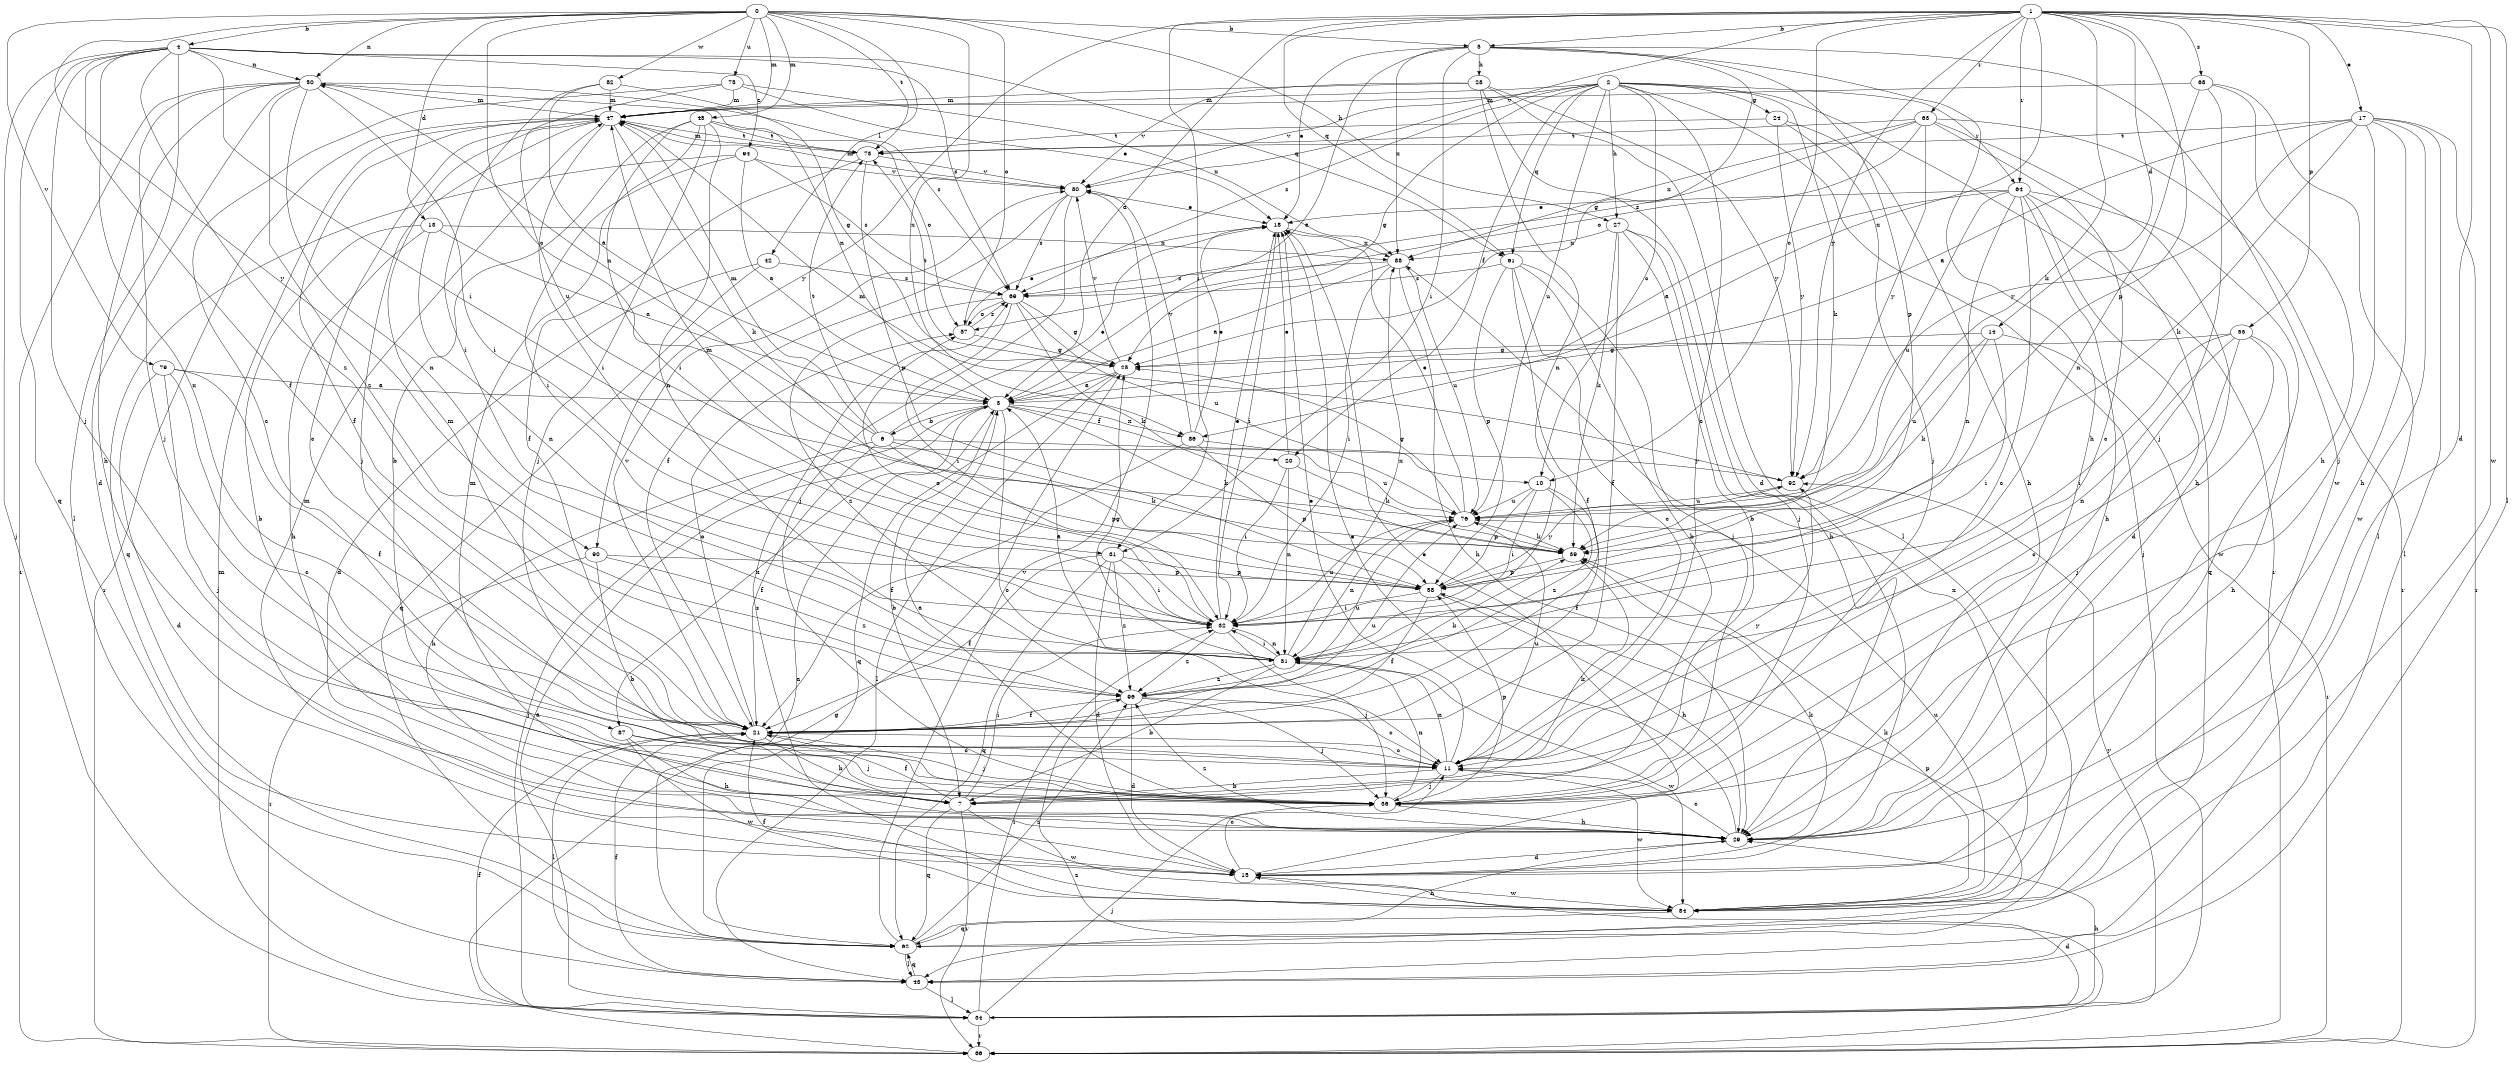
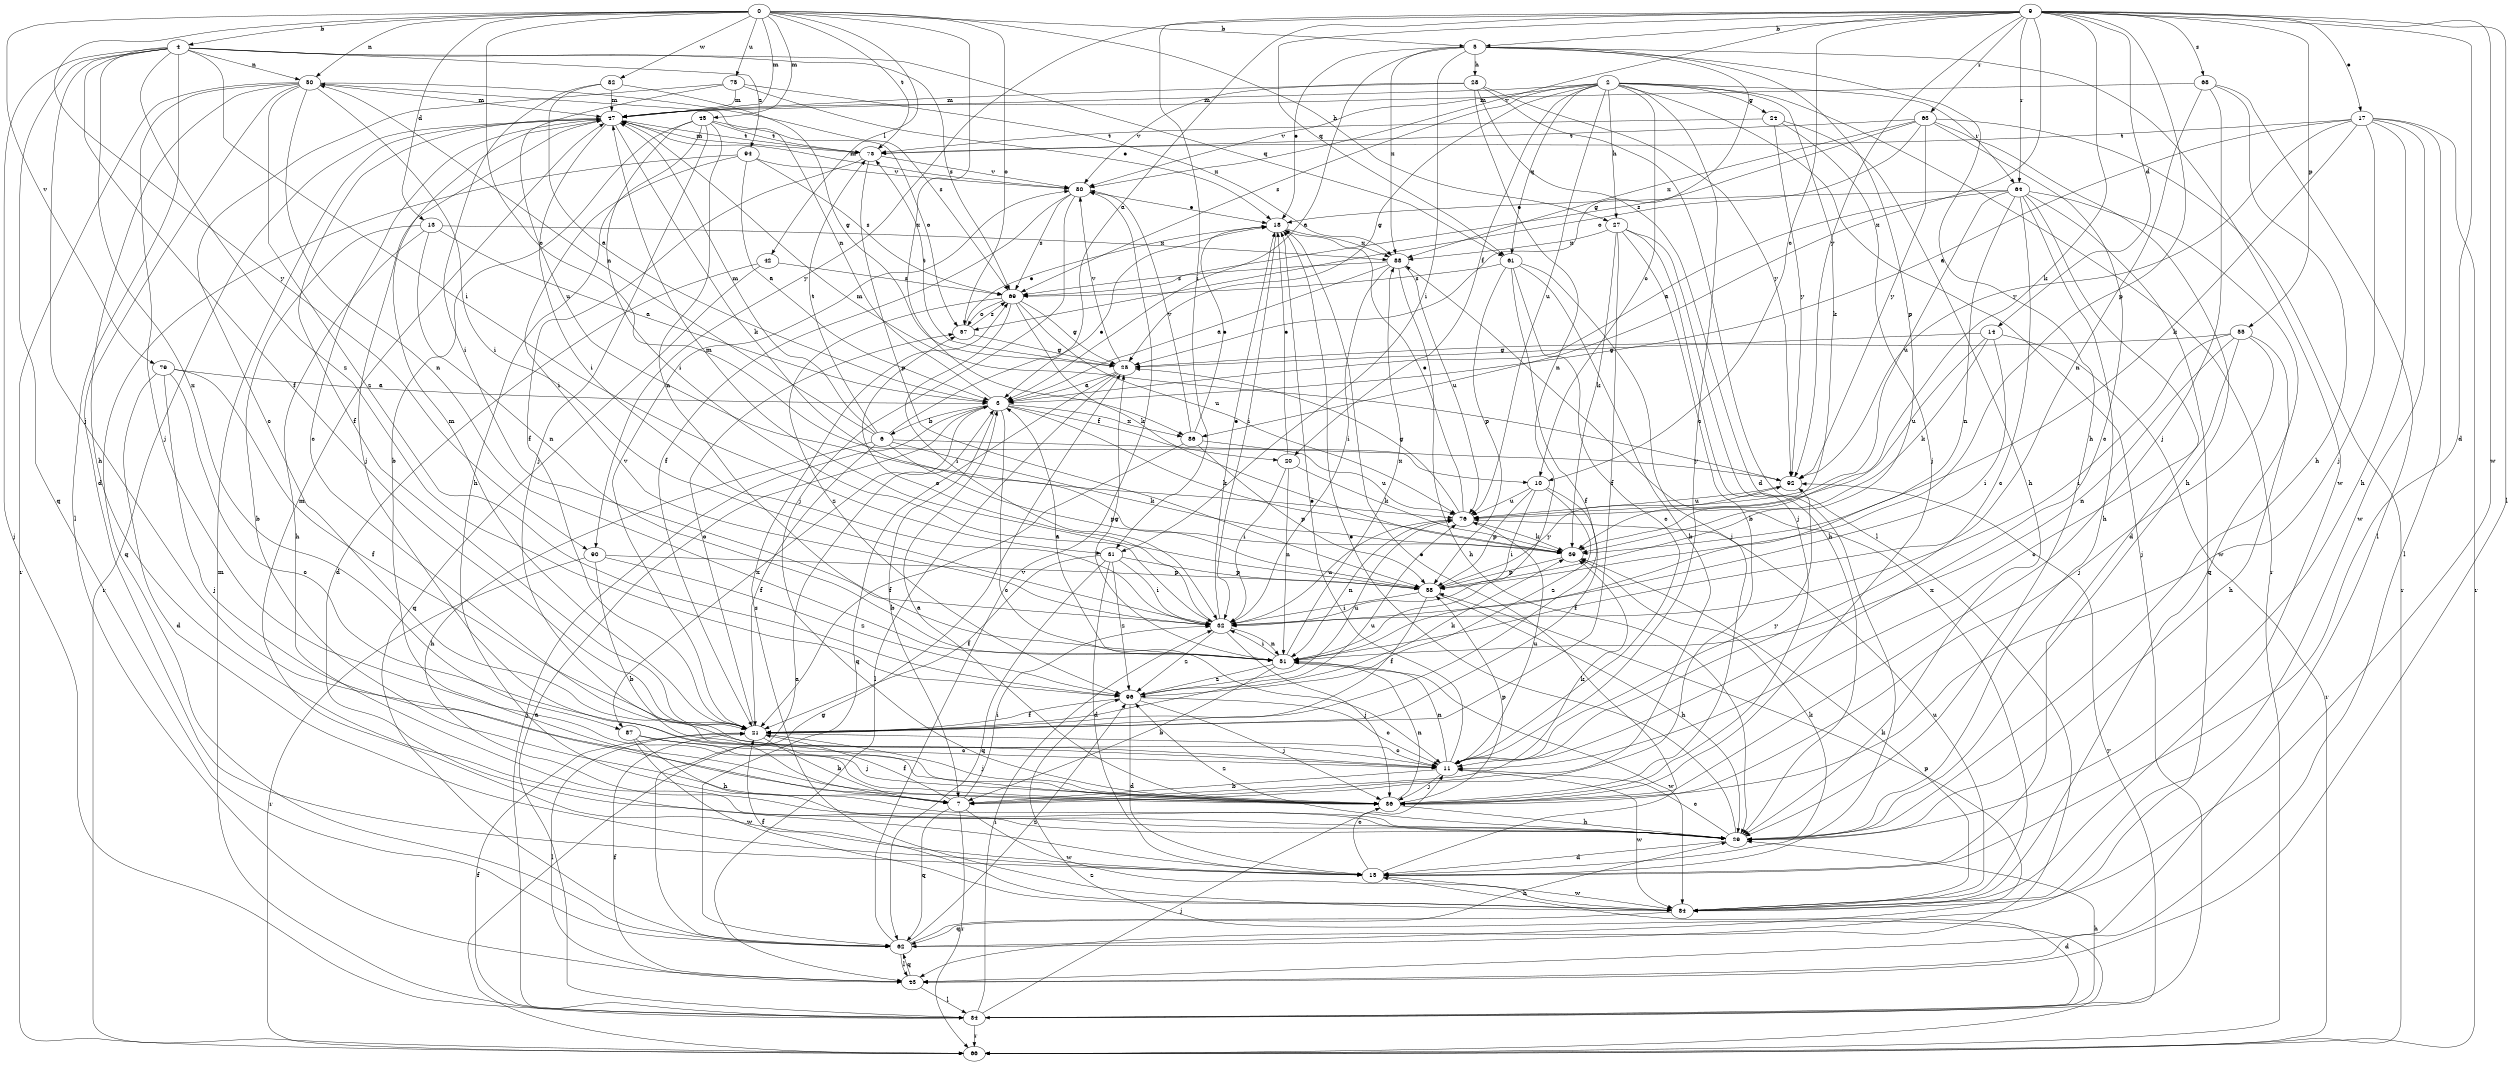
node "1": label "1" -> "9"
edge "45" -> "29": label "m" -> "h"
